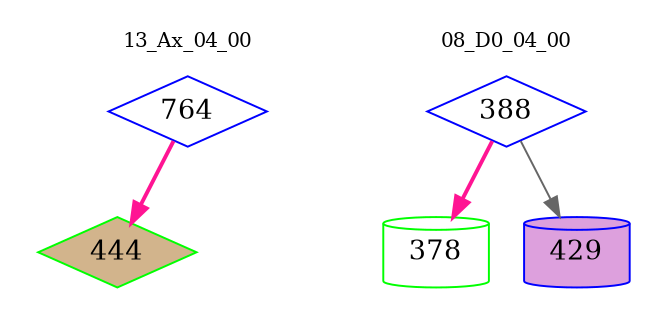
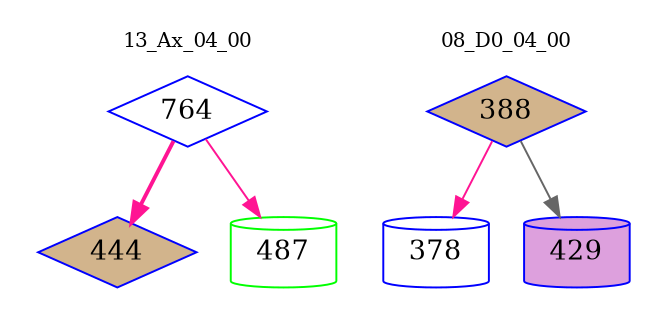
node "388": fillcolor white -> tan
edge "388" -> "378": style bold -> solid
node "444": color green -> blue
node "487": added
node "378": color green -> blue
